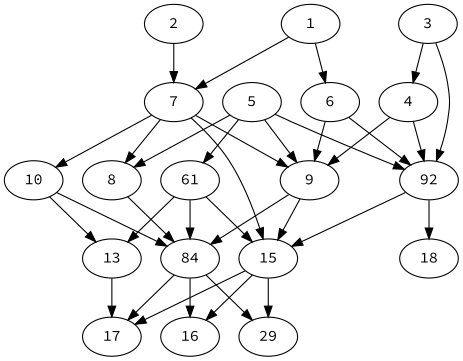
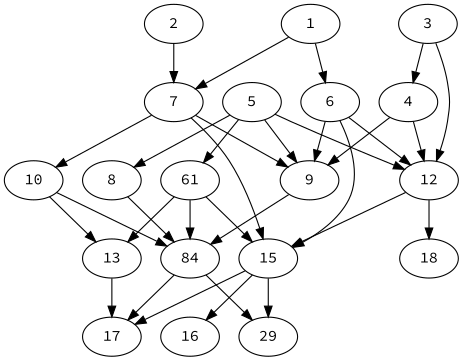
edge "7" -> "8": removed
node "92": label "92" -> "12"
edge "9" -> "15": now "6" -> "15"
edge "84" -> "16": removed
